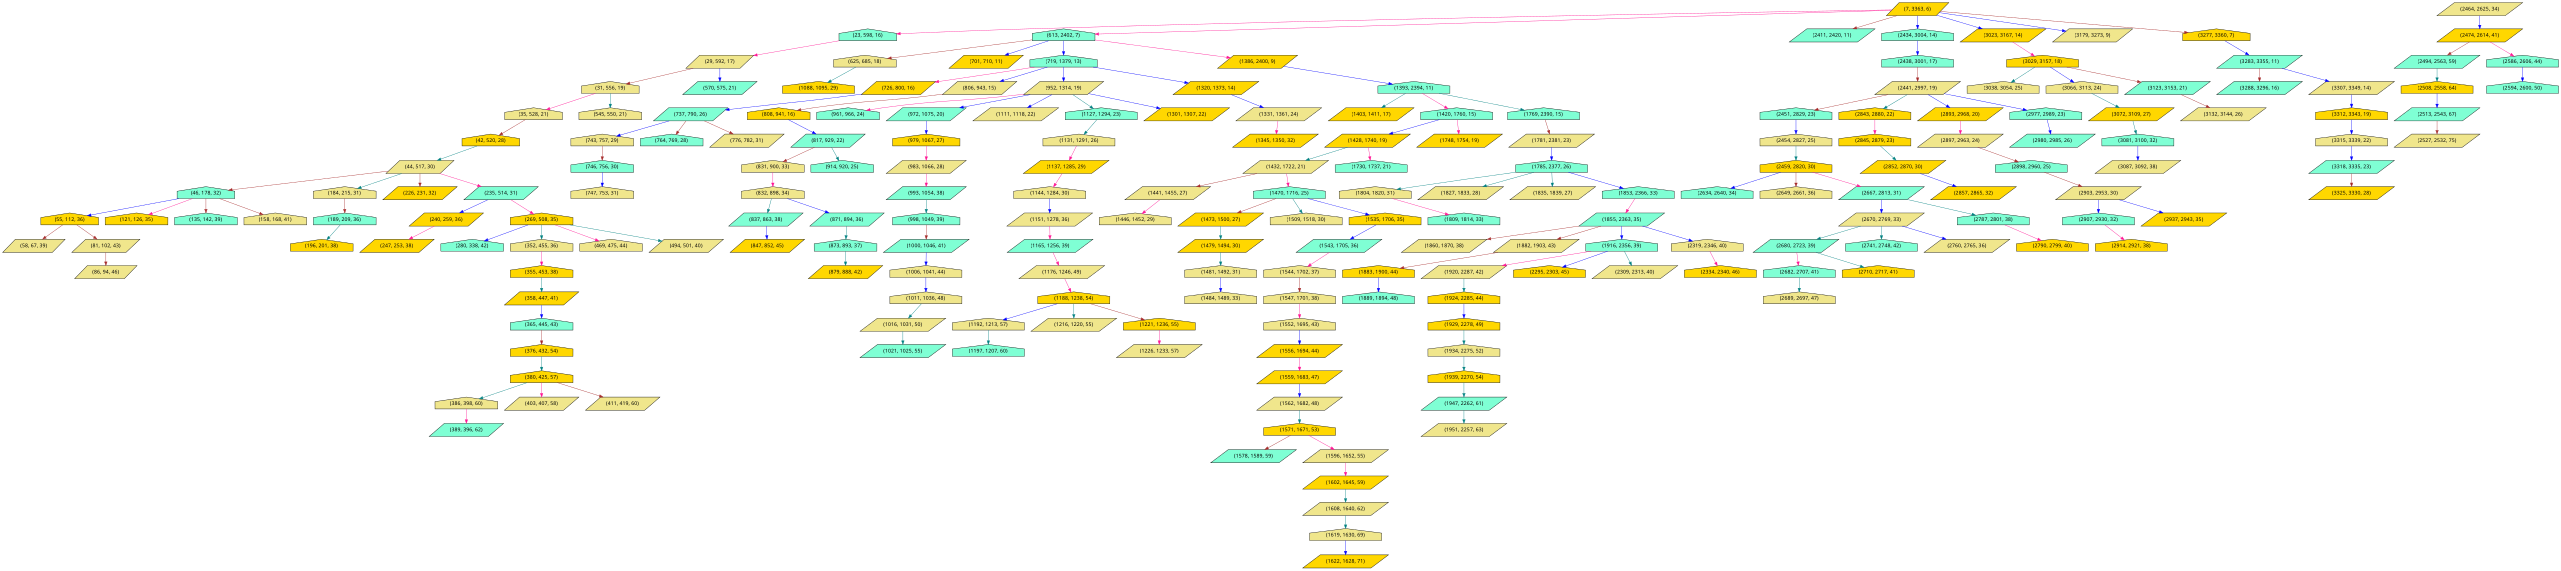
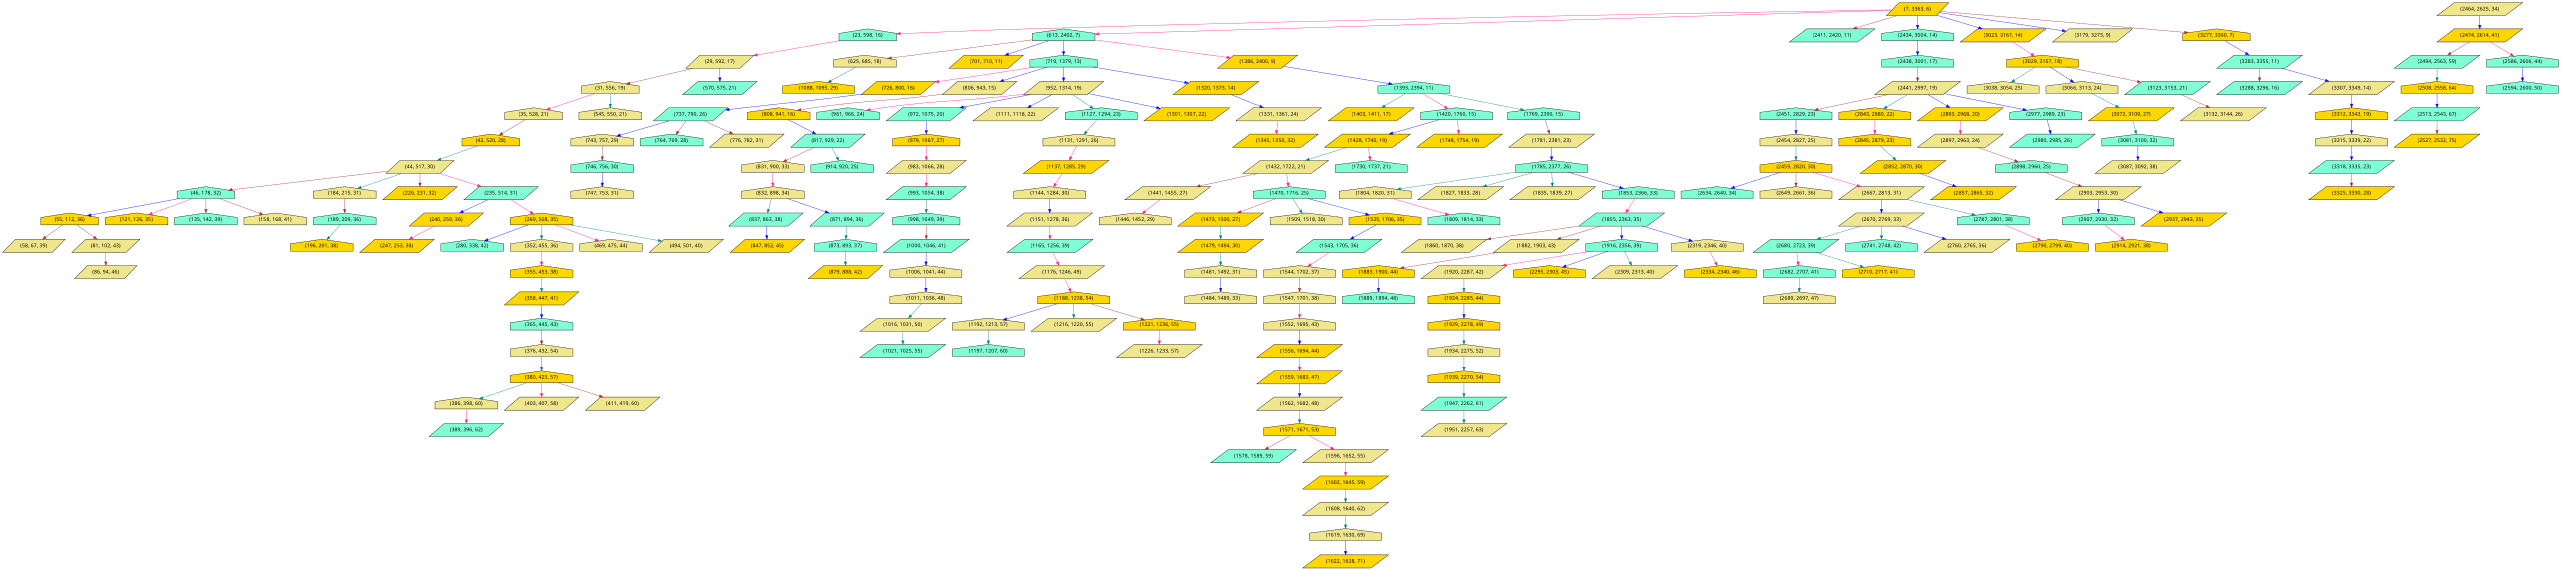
node "(2527, 2532, 75)": fillcolor khaki -> gold
node "(2667, 2813, 31)": fillcolor aquamarine -> khaki
node "(376, 432, 54)": fillcolor gold -> khaki
